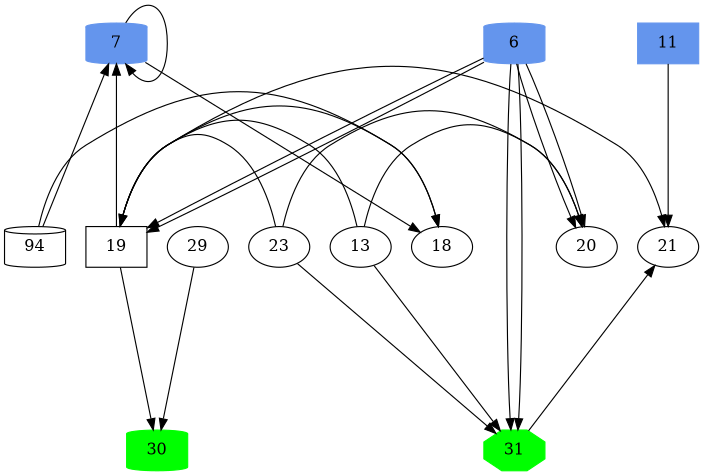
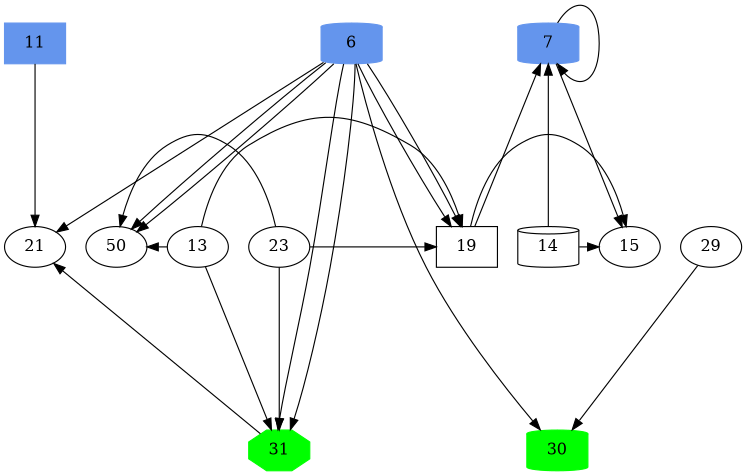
edge "19" -> "21": now "6" -> "21"
node "94": label "94" -> "14"
node "18": label "18" -> "15"
node "20": label "20" -> "50"
edge "19" -> "30": now "6" -> "30"
